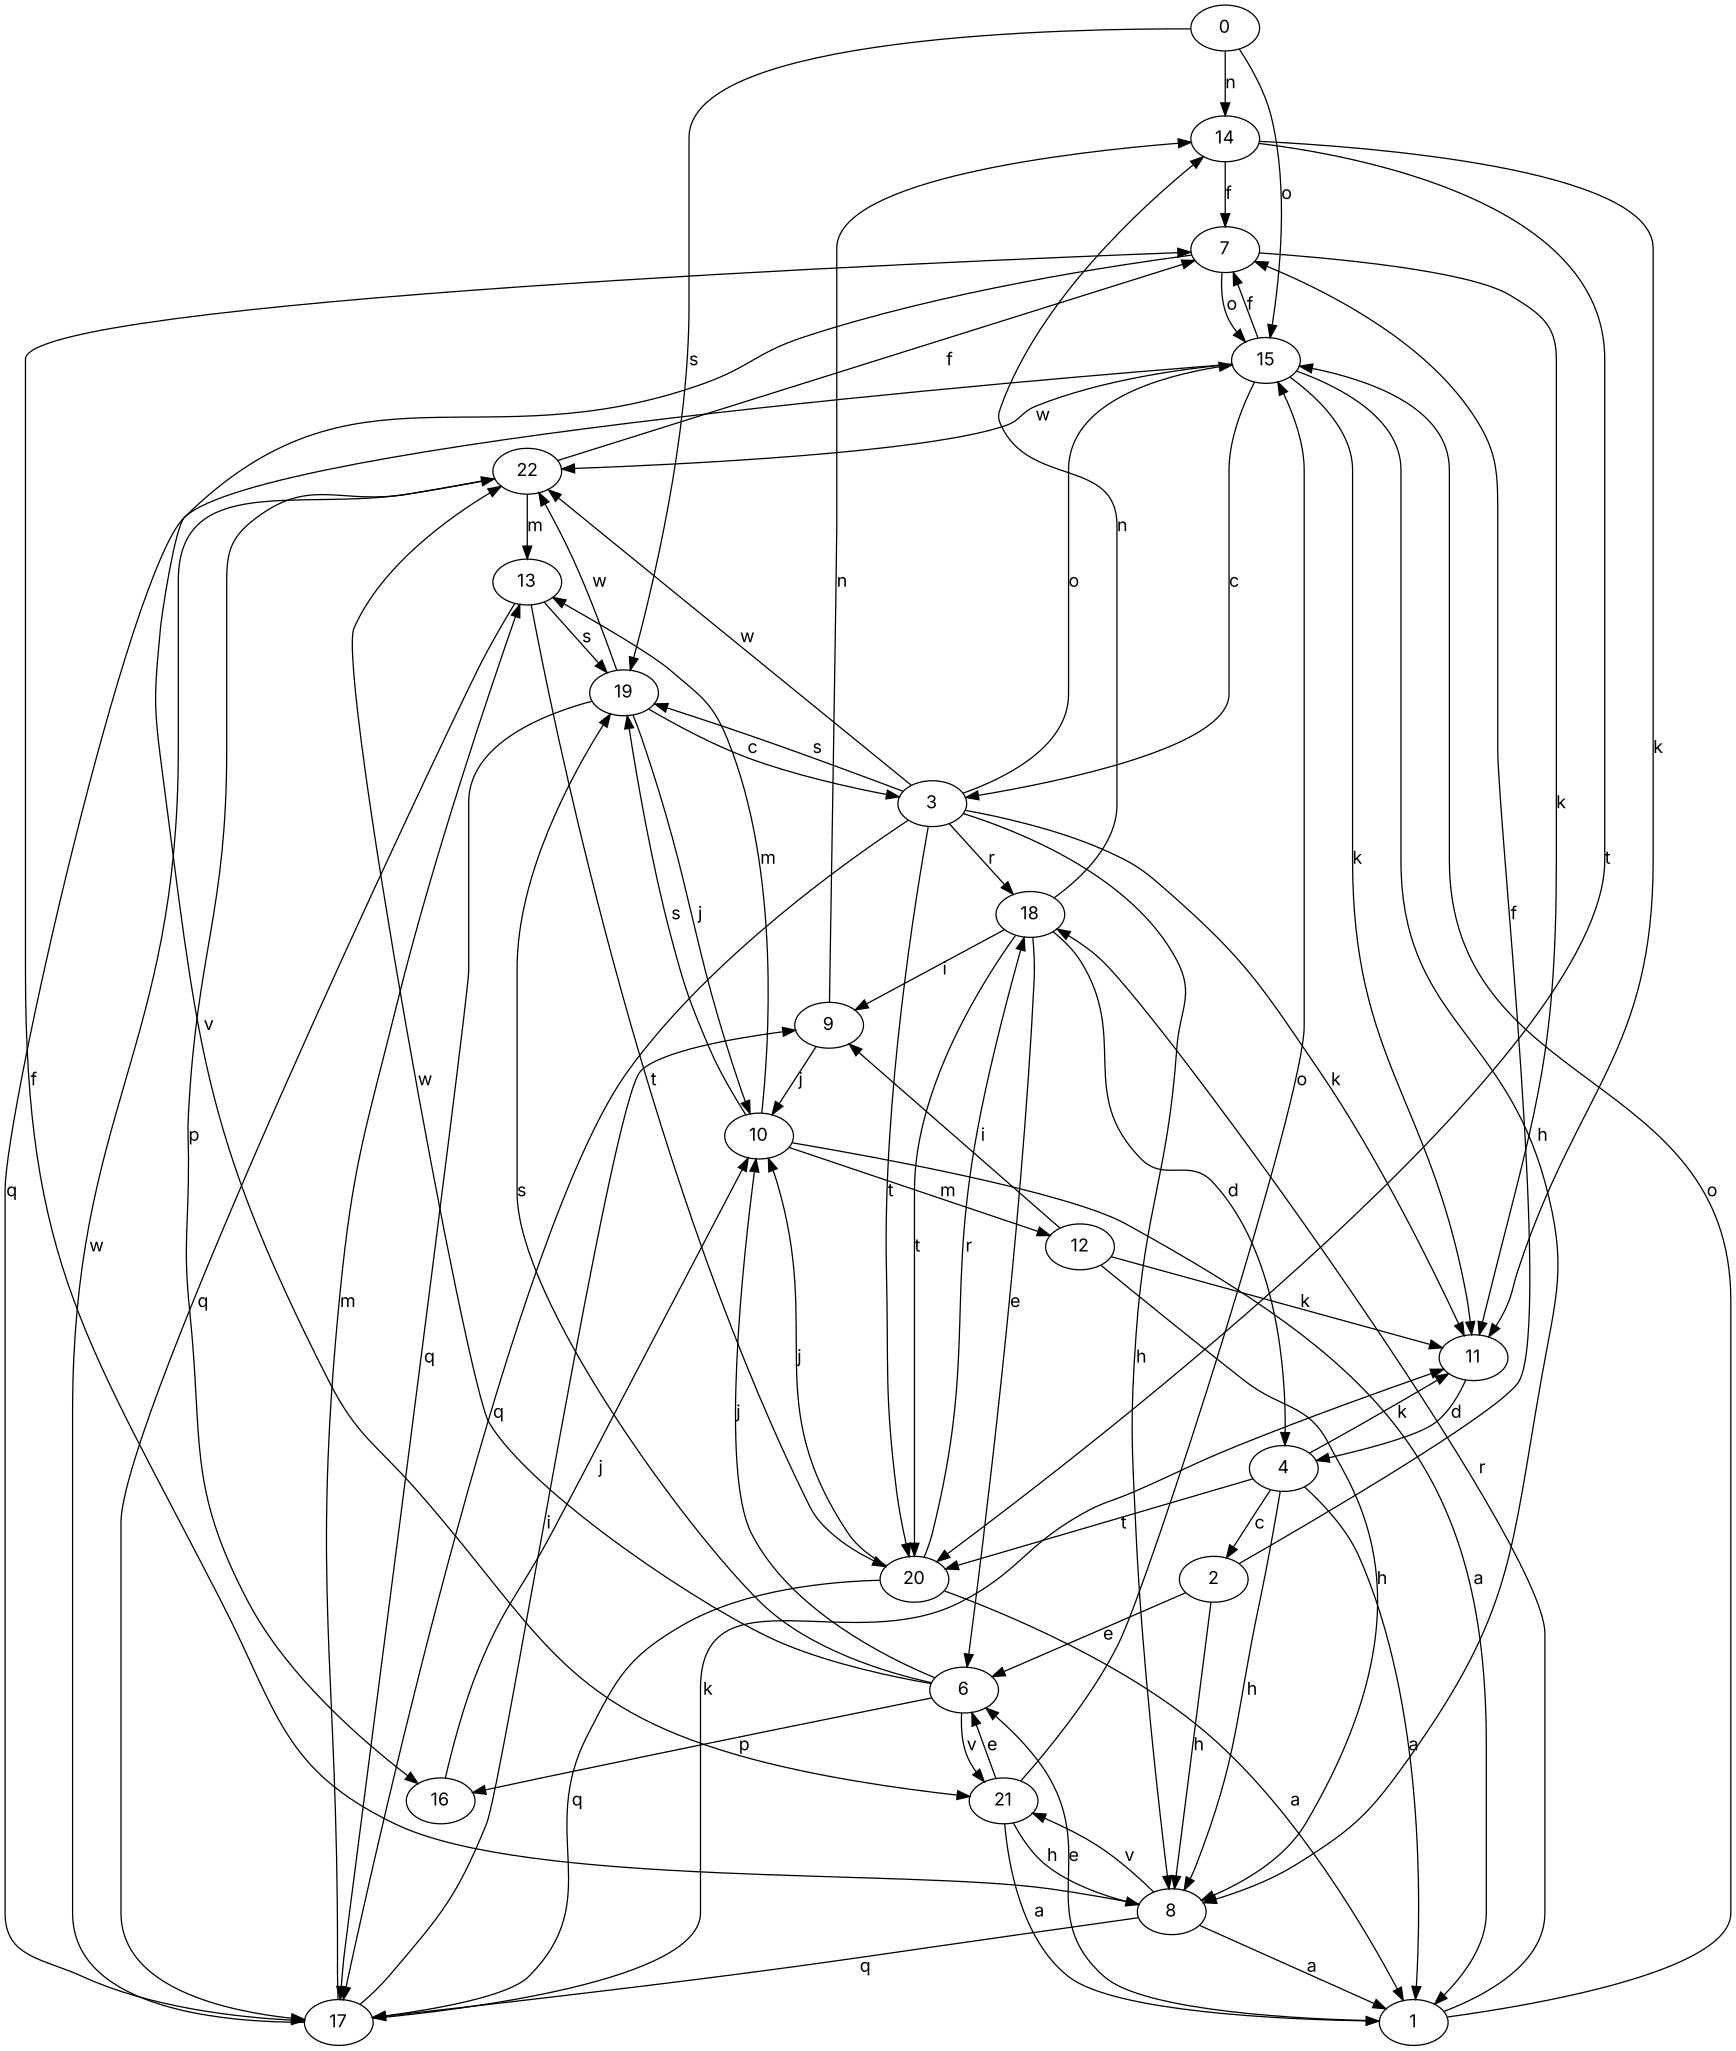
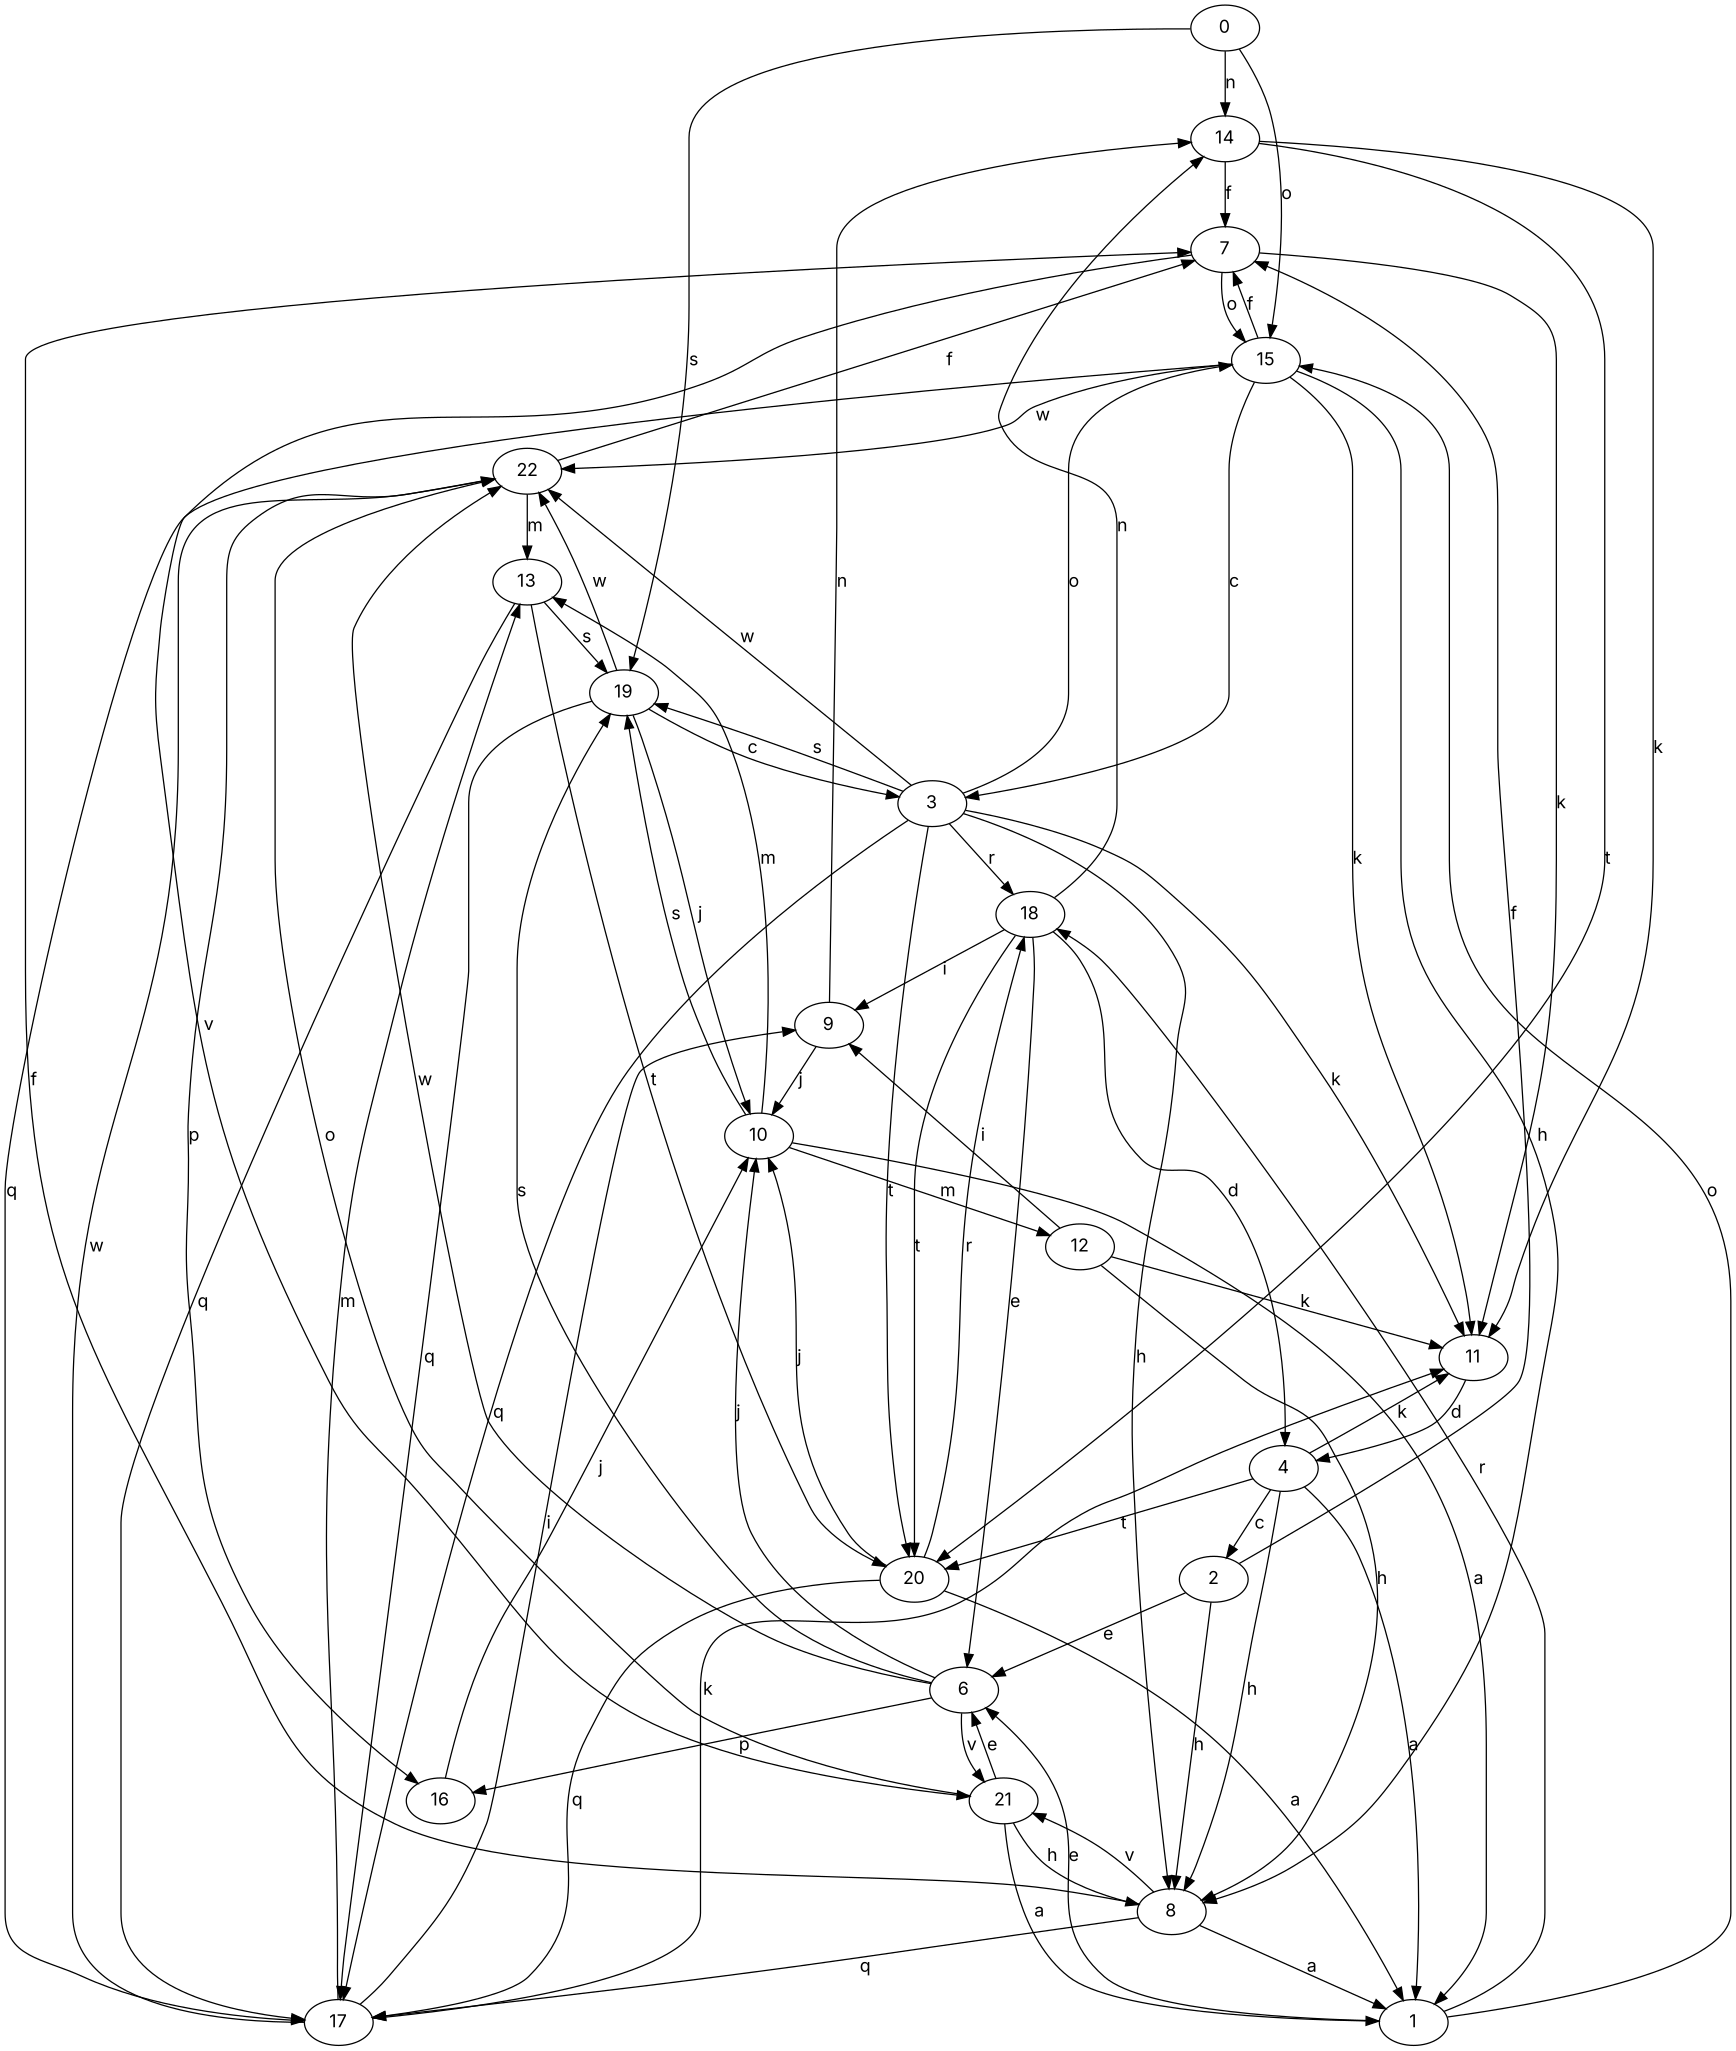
edge "21" -> "15": now "21" -> "22"
